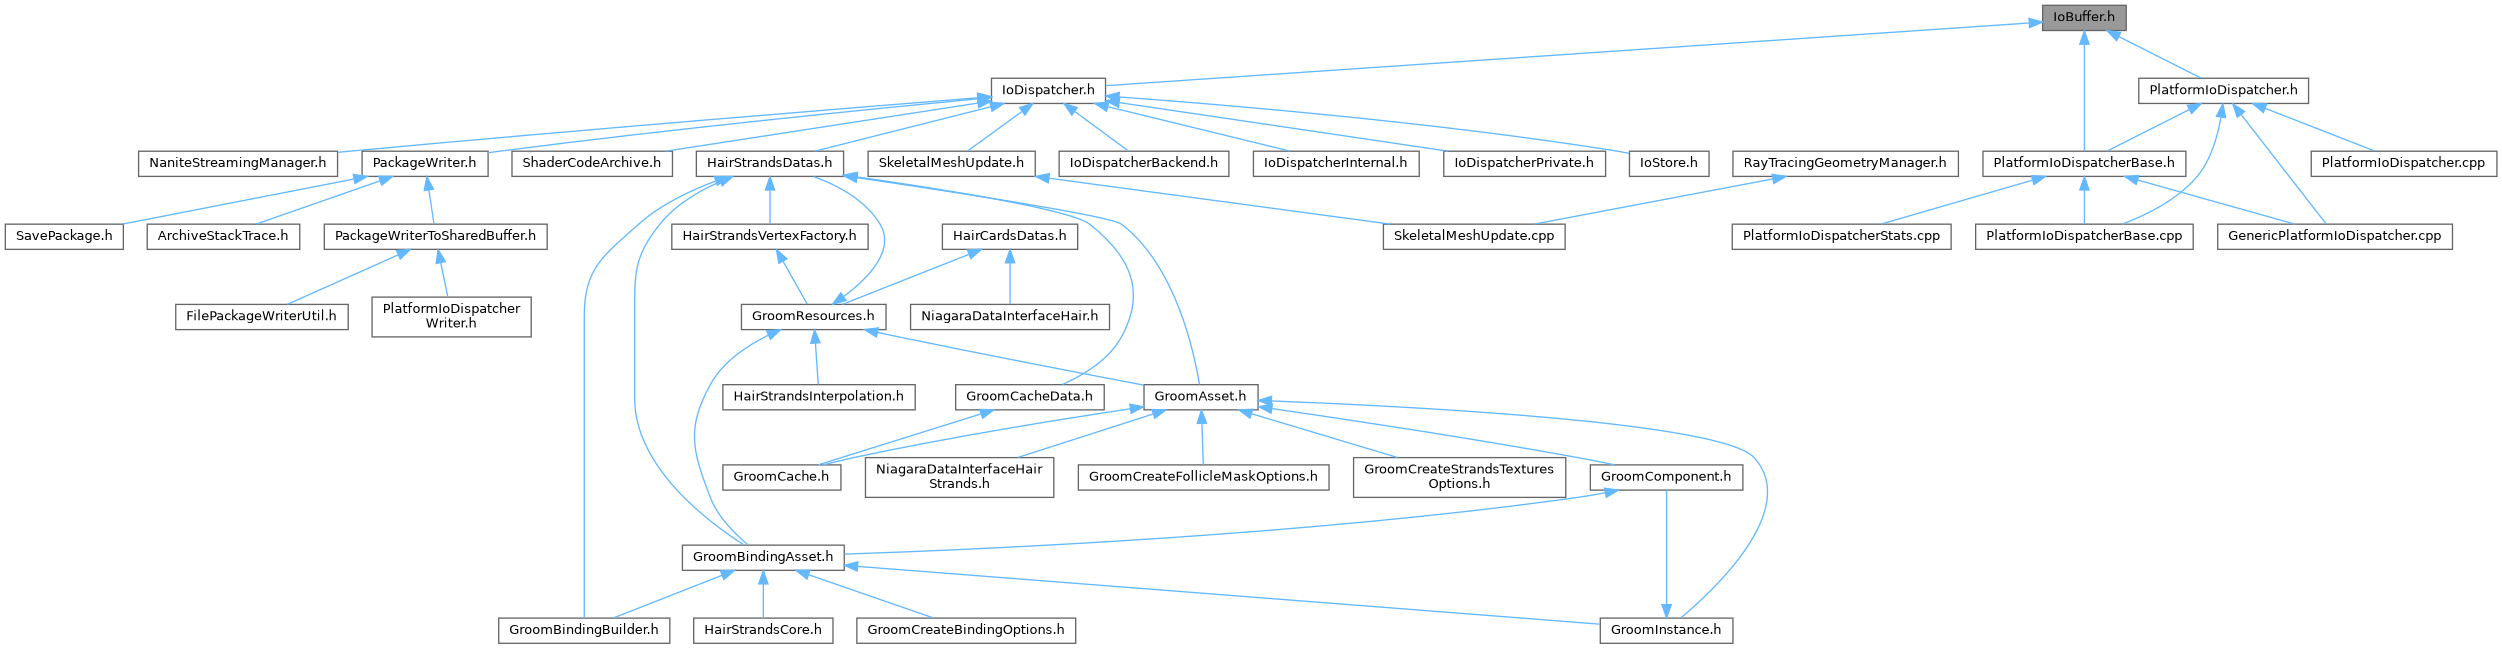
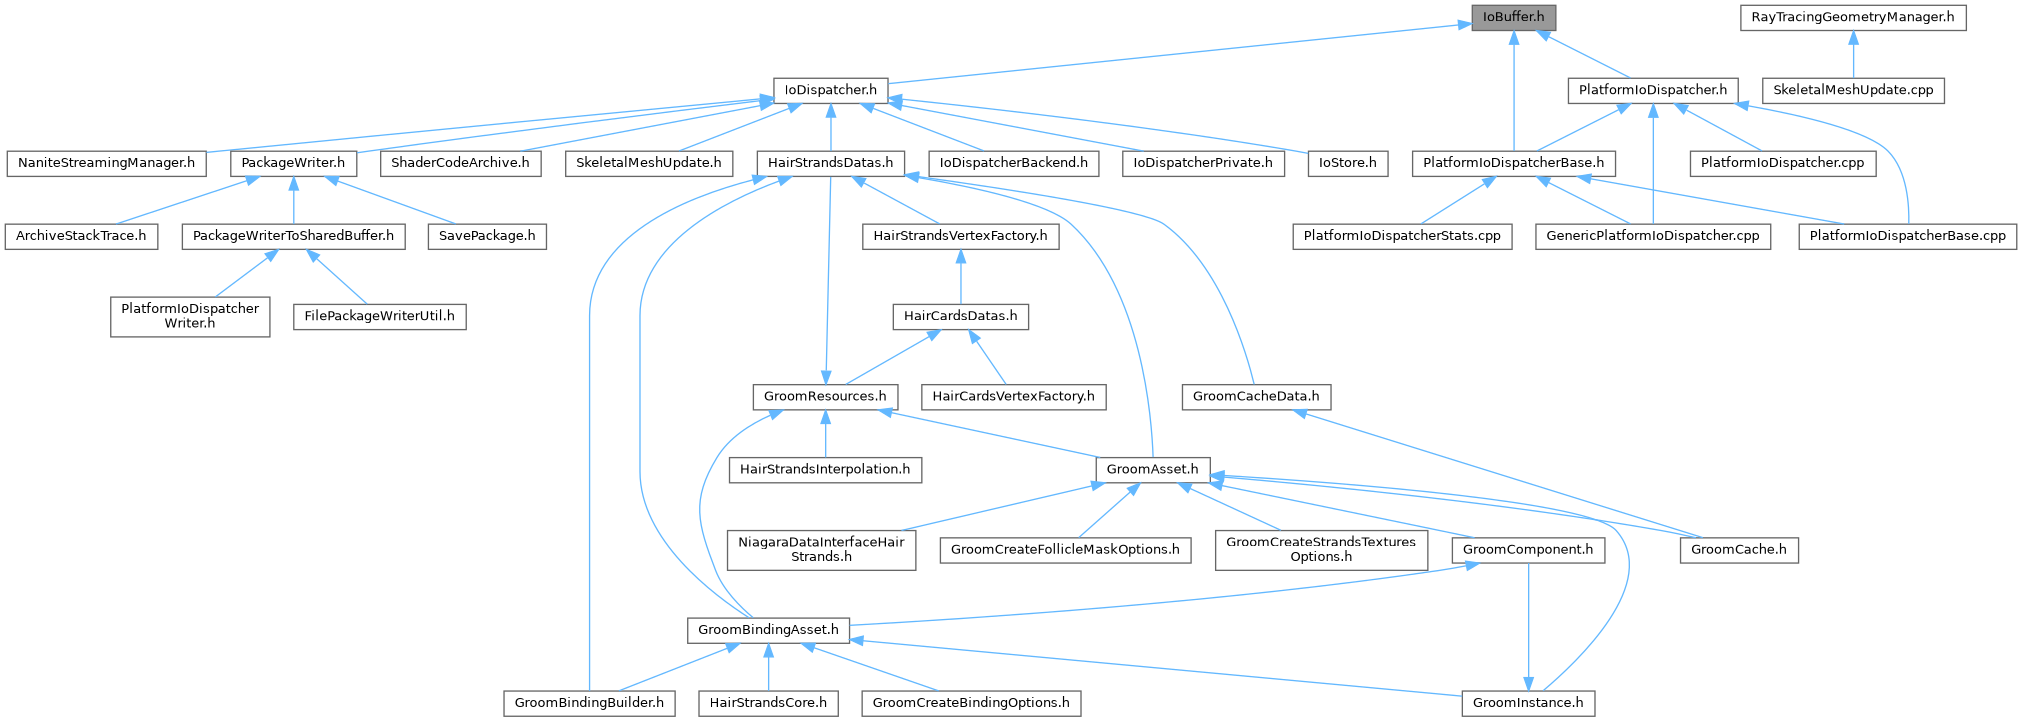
node "IoDispatcherInternal.h": removed
edge "SkeletalMeshUpdate.cpp" -> "SkeletalMeshUpdate.h": removed
edge "GroomResources.h" -> "HairStrandsVertexFactory.h": now "HairCardsDatas.h" -> "HairStrandsVertexFactory.h"
node "NiagaraDataInterfaceHair.h": label "NiagaraDataInterfaceHair.h" -> "HairCardsVertexFactory.h"
